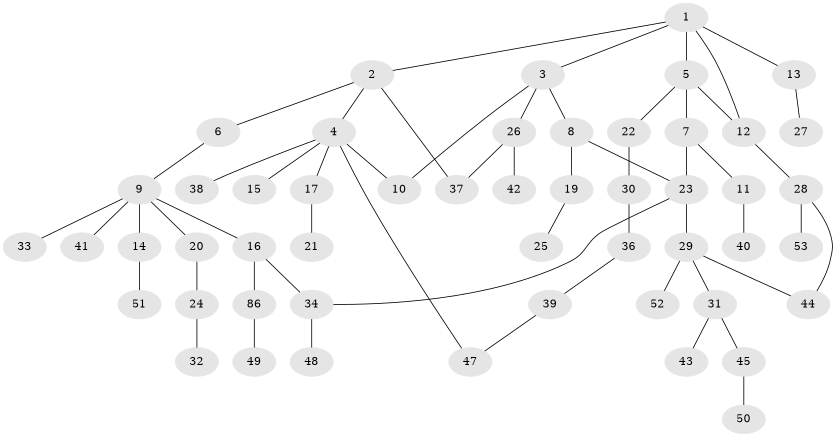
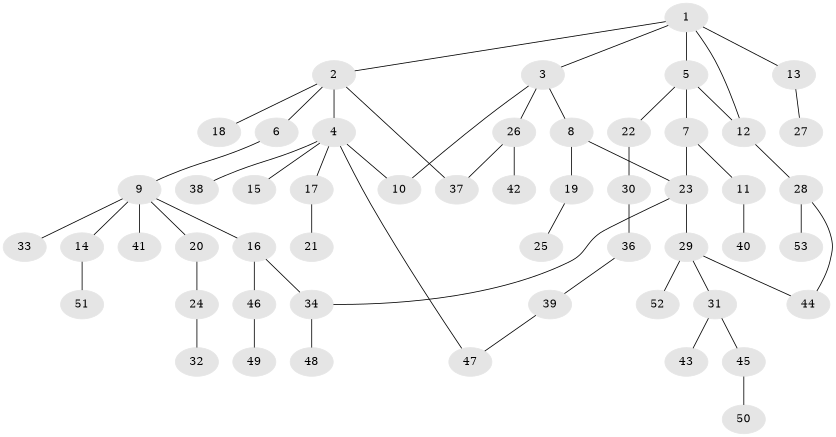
node "18": added
node "86": label "86" -> "46"
